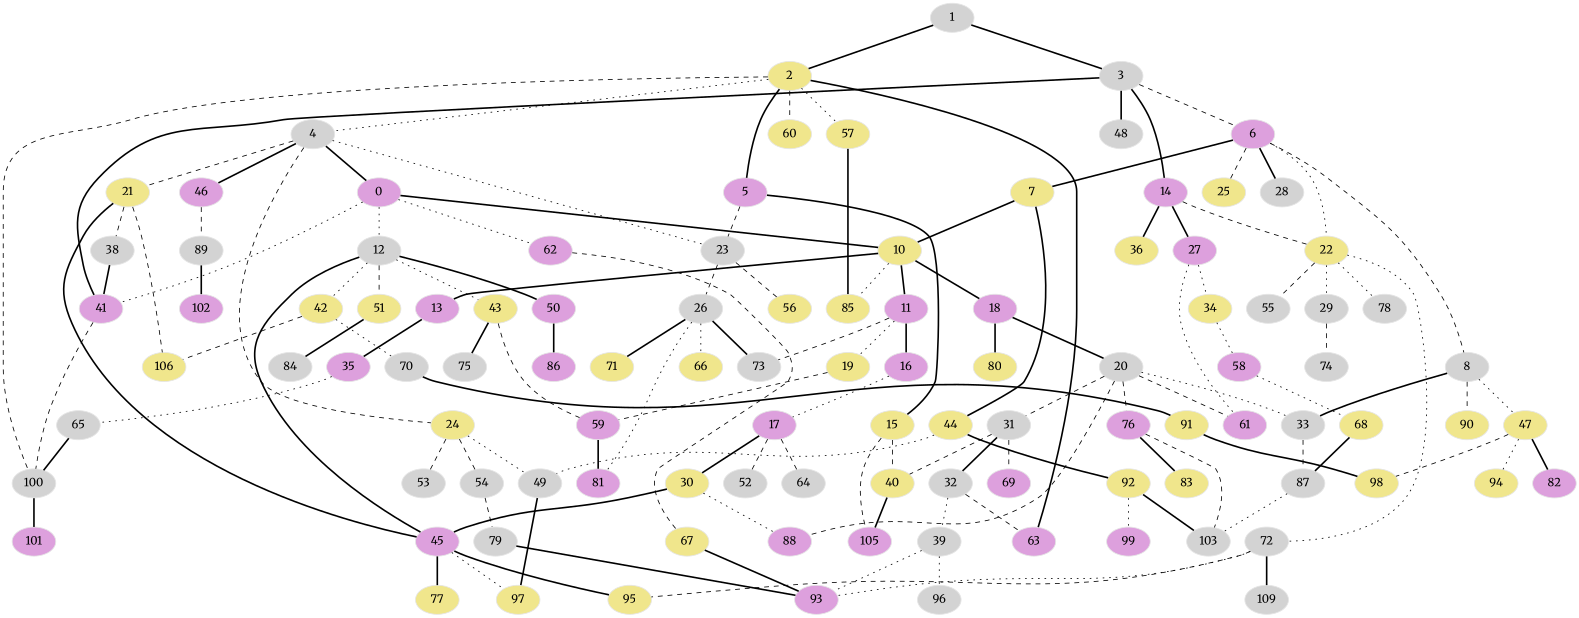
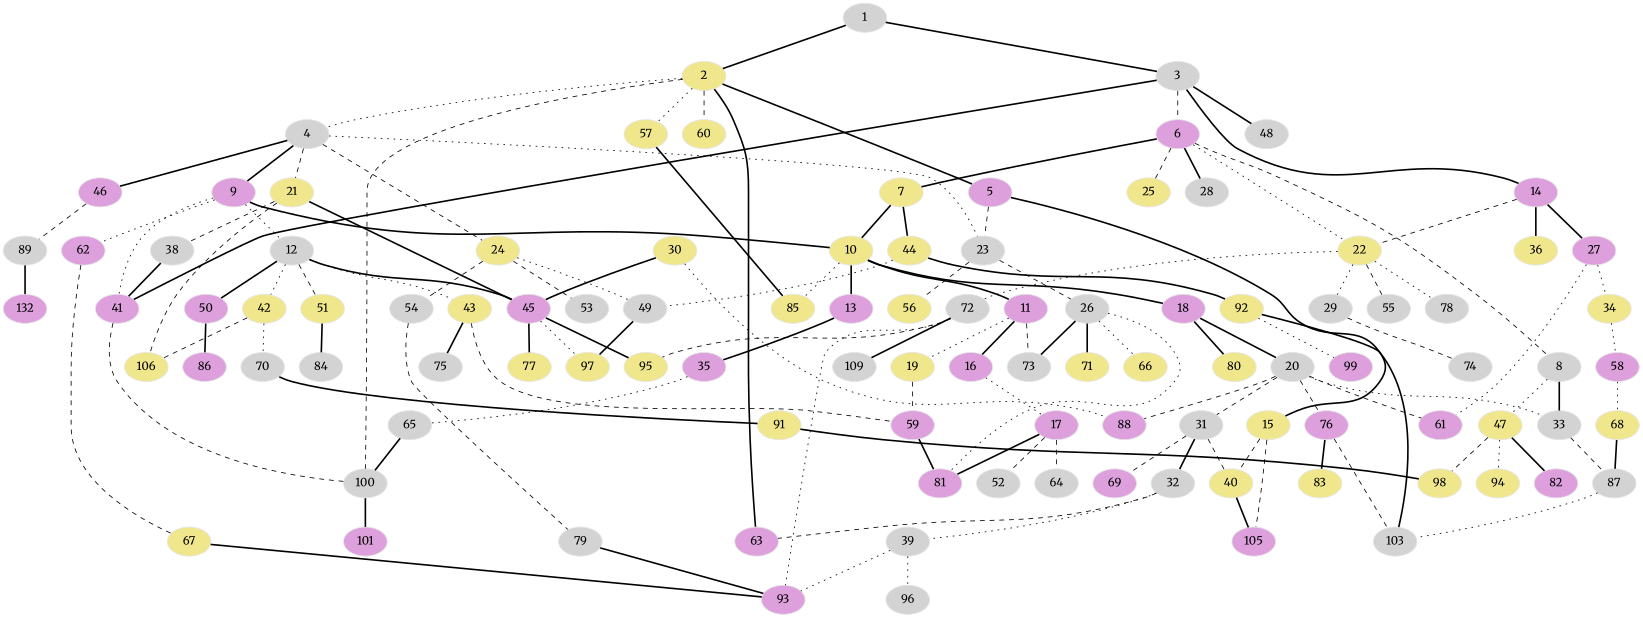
node "0": label "0" -> "9"
node "102": label "102" -> "132"
node "90": removed
edge "17" -- "30": now "17" -- "81"
